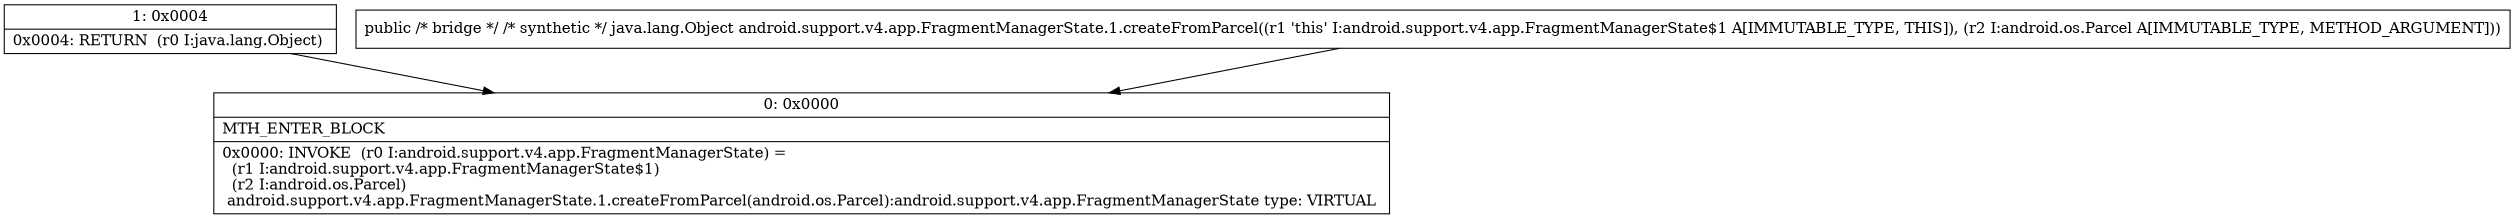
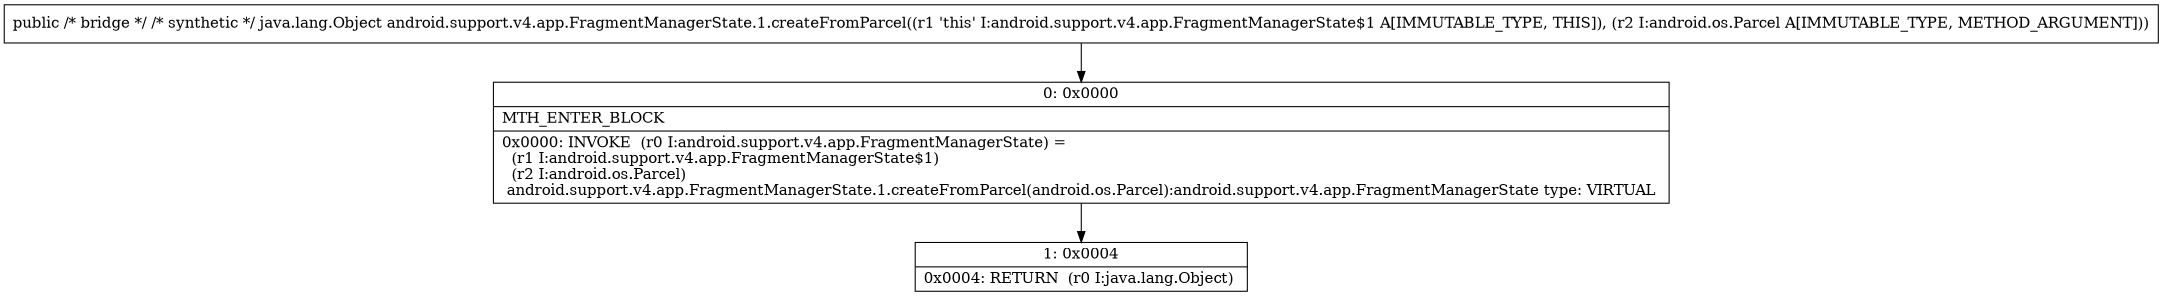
edge "1: 0x0004" -> "0: 0x0000": reversed
